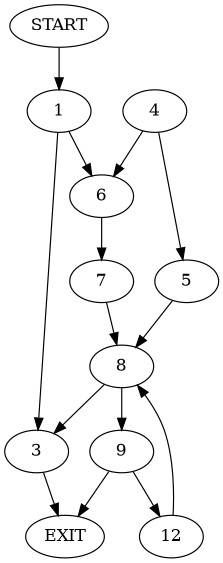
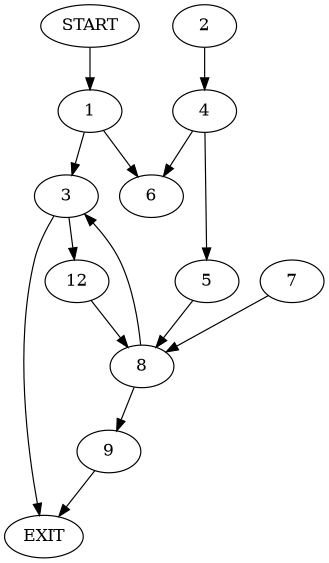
node "2": added
edge "6" -> "7": removed
edge "9" -> "12": now "3" -> "12"
